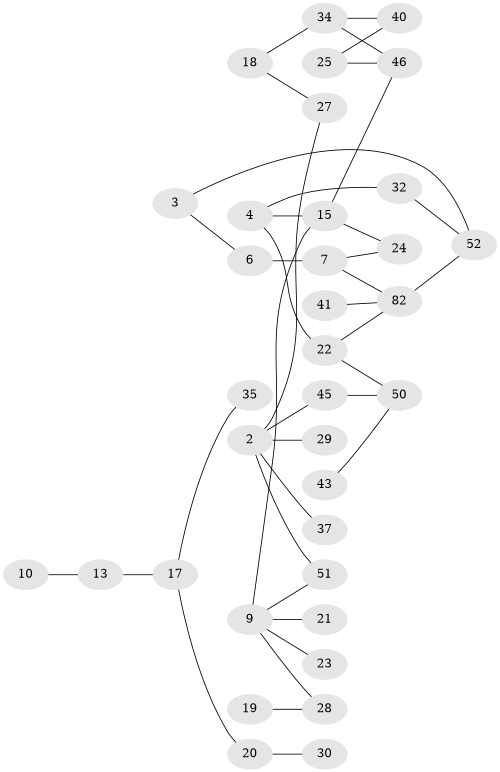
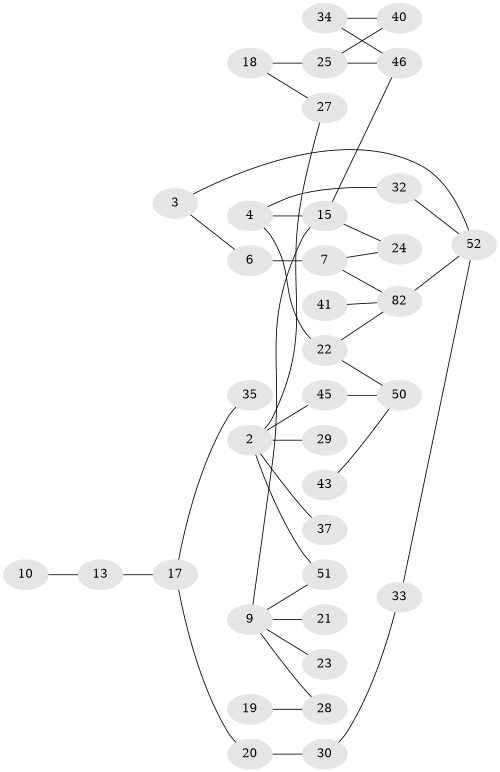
edge "34" -- "18": now "25" -- "18"
node "33": added
